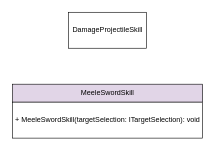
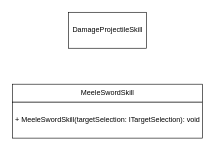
node "MeeleSwordSkill": fillcolor #e1d5e7 -> #ffffff
